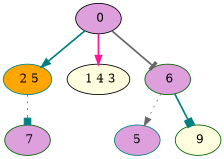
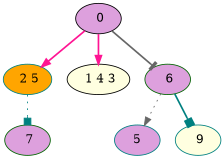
edge "0" -> "2 5": color teal -> deeppink
node "9": color darkgreen -> teal
